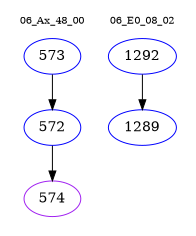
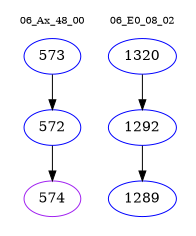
node "1320": added
